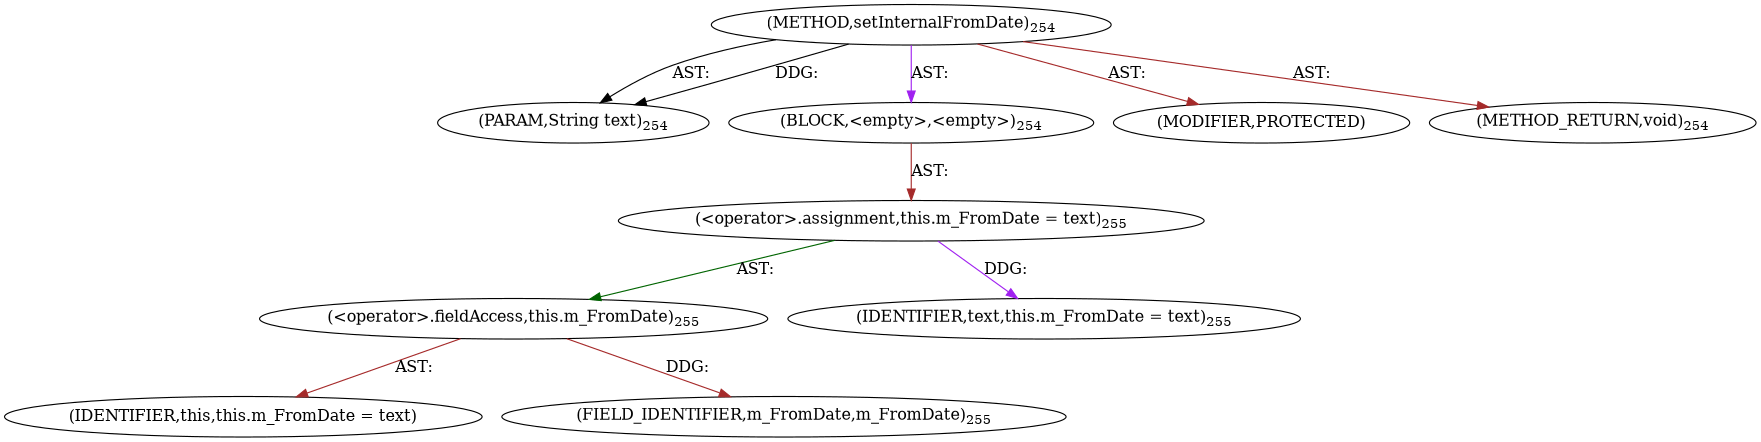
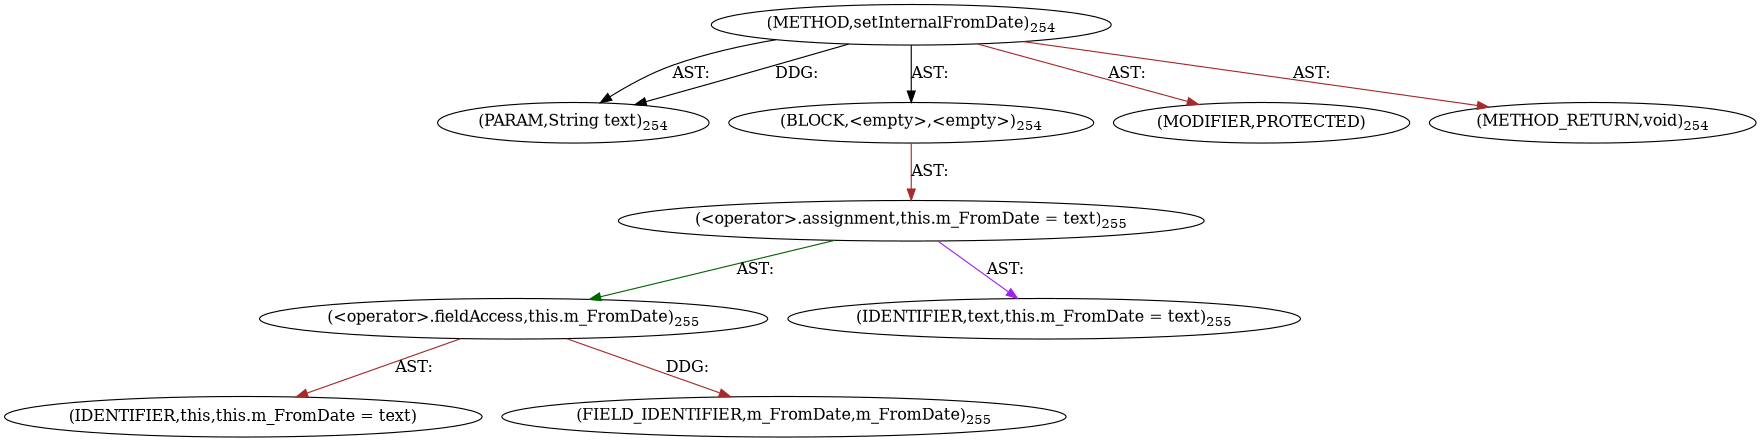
edge "(METHOD,setInternalFromDate)" -> "(BLOCK,<empty>,<empty>)": color purple -> black
edge "(<operator>.assignment,this.m_FromDate = text)" -> "(IDENTIFIER,text,this.m_FromDate = text)": label "DDG: " -> "AST: "
